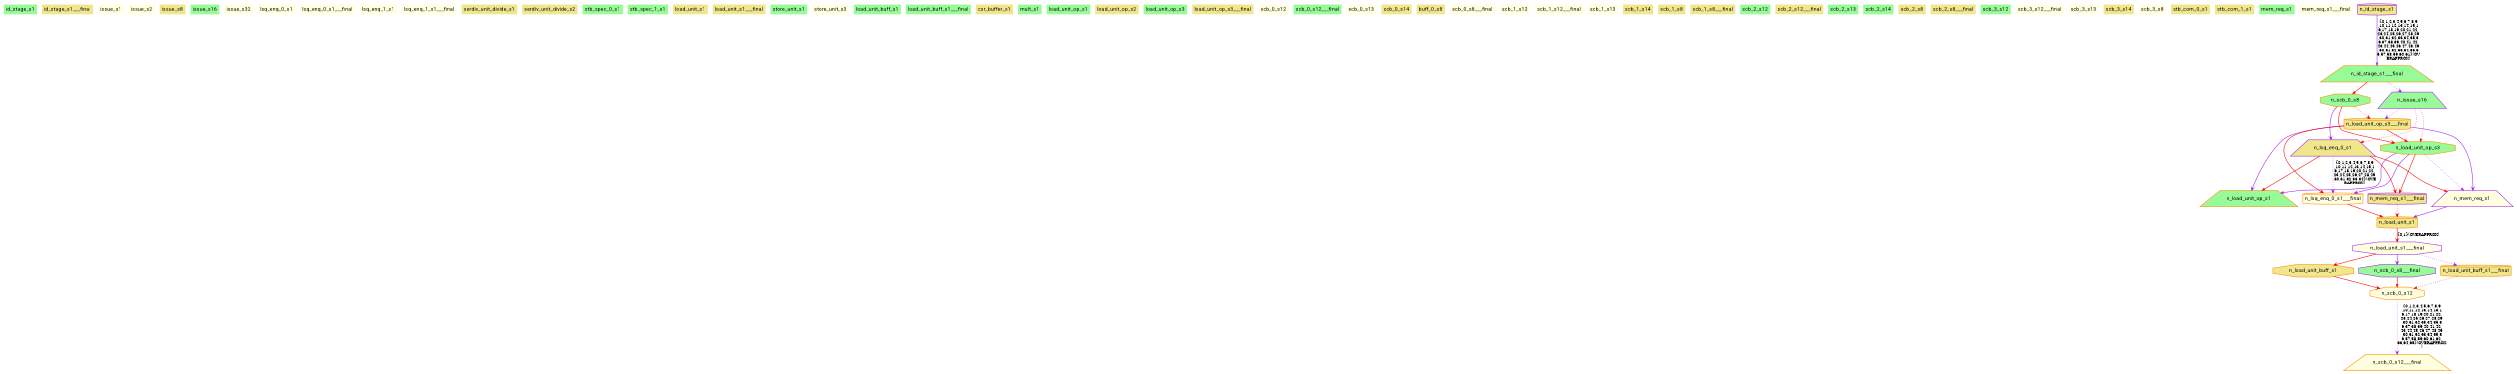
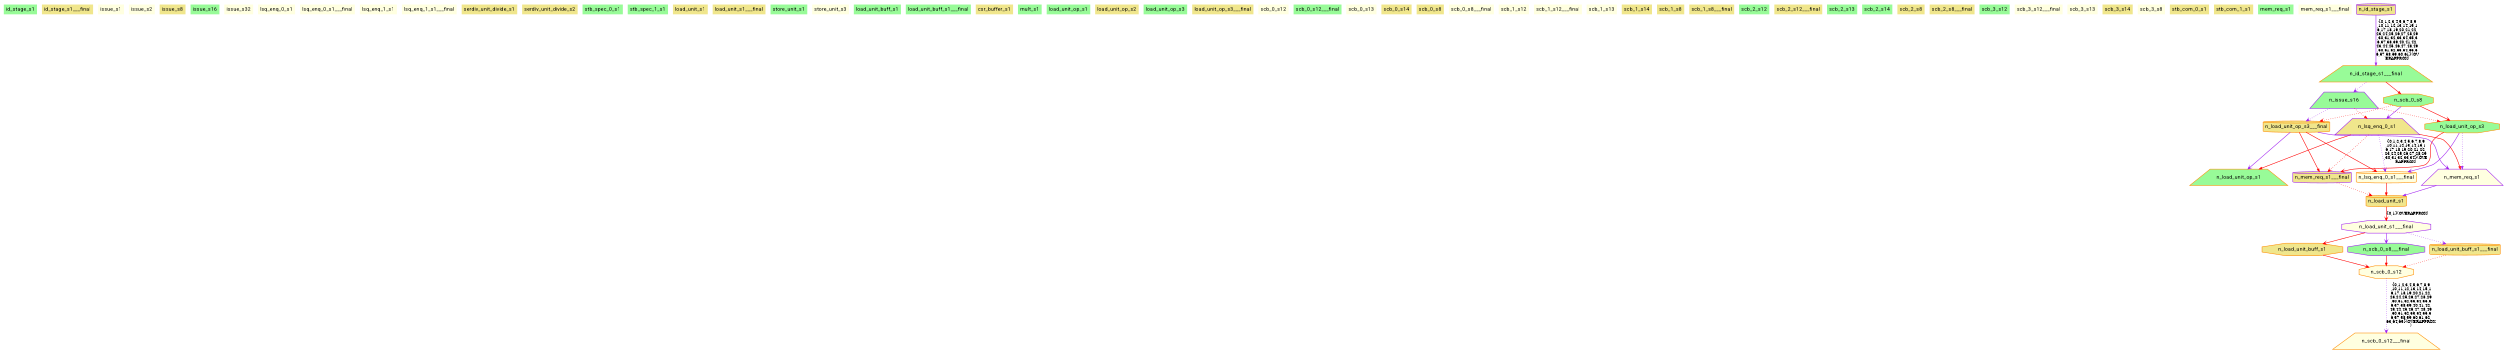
node "buff_0_s8": label "buff_0_s8" -> "scb_0_s8"
edge "n_load_unit_op_s3___final" -> "n_load_unit_op_s3": now "n_load_unit_op_s3___final" -> "n_mem_req_s1___final"
edge "n_lsq_enq_0_s1" -> "n_mem_req_s1___final": style solid -> dotted
edge "n_load_unit_op_s3" -> "n_load_unit_op_s1": removed
